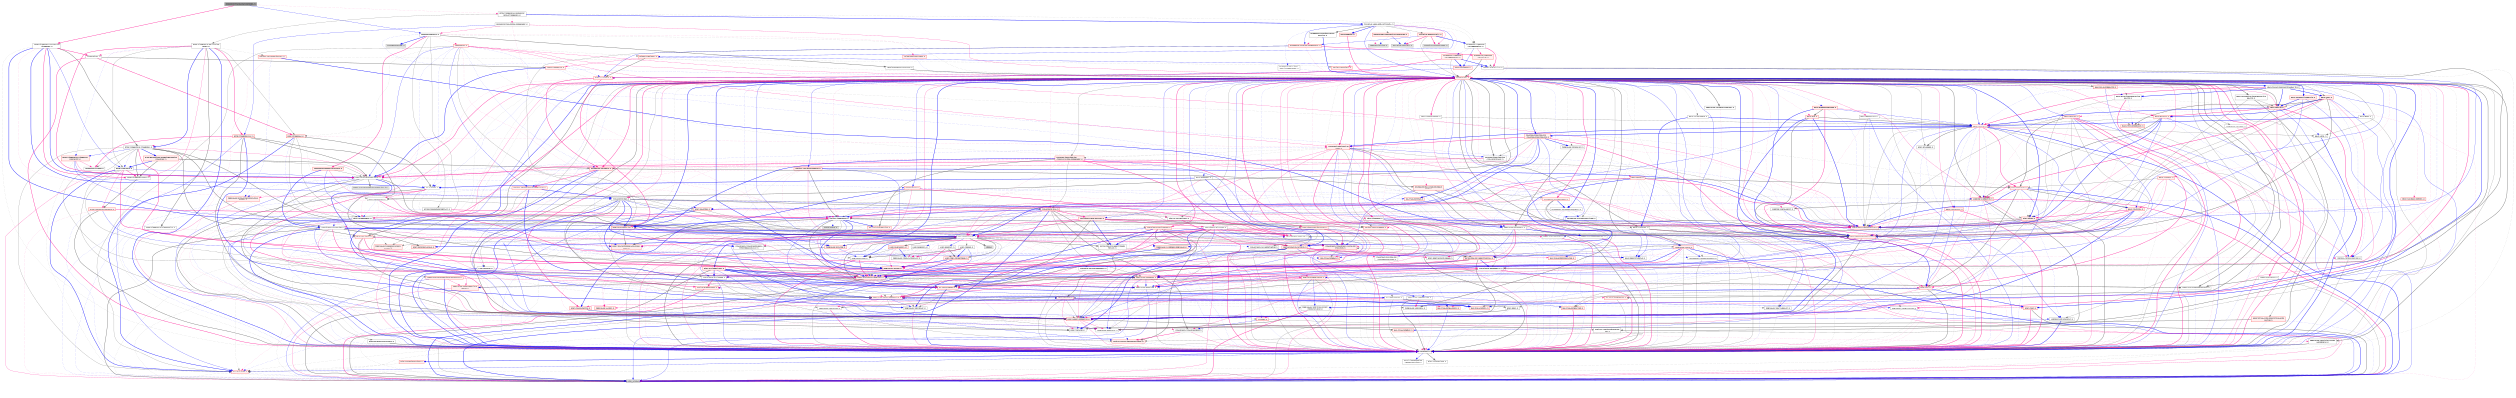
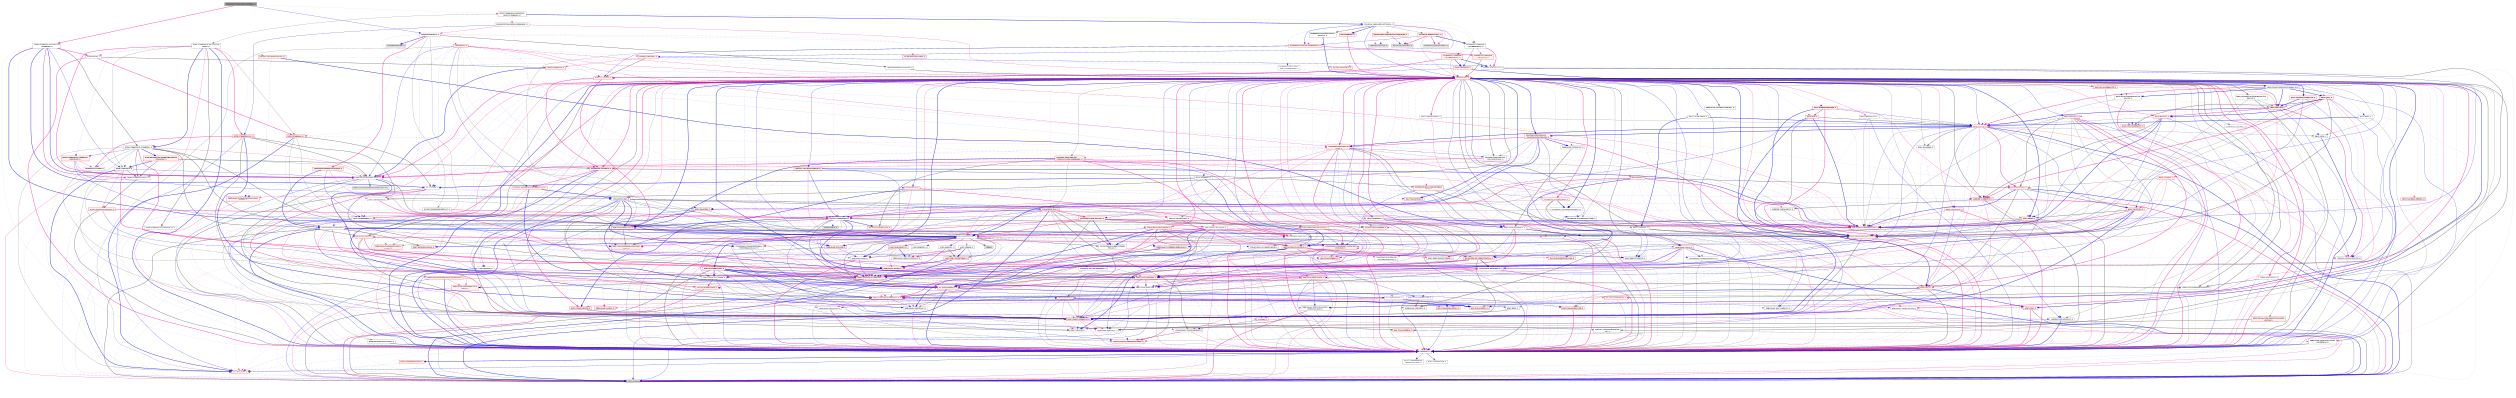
edge "CoreMinimal.h" -> "Math/RotationAboutPointMatrix.h": now "InputCoreTypes.h" -> "Math/RotationAboutPointMatrix.h"
edge "Math/IntPoint.h" -> "Misc/Parse.h": color deeppink -> gray40
